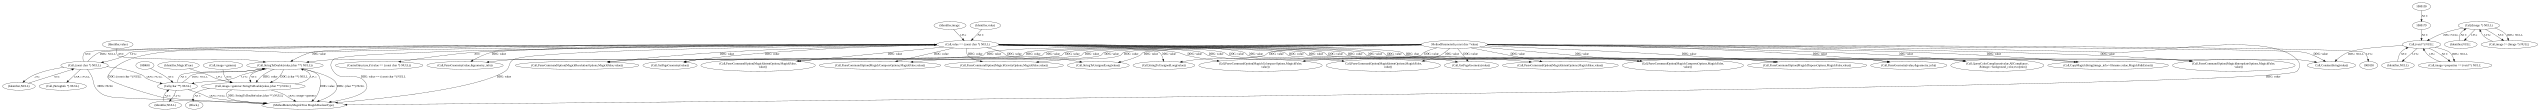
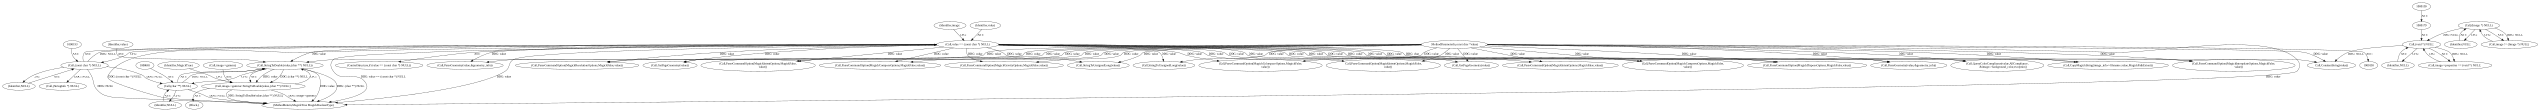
node "1000193": added
edge "(MethodParameterIn,const char *value)" -> "1000138": label "CFG: " -> "AST: "
